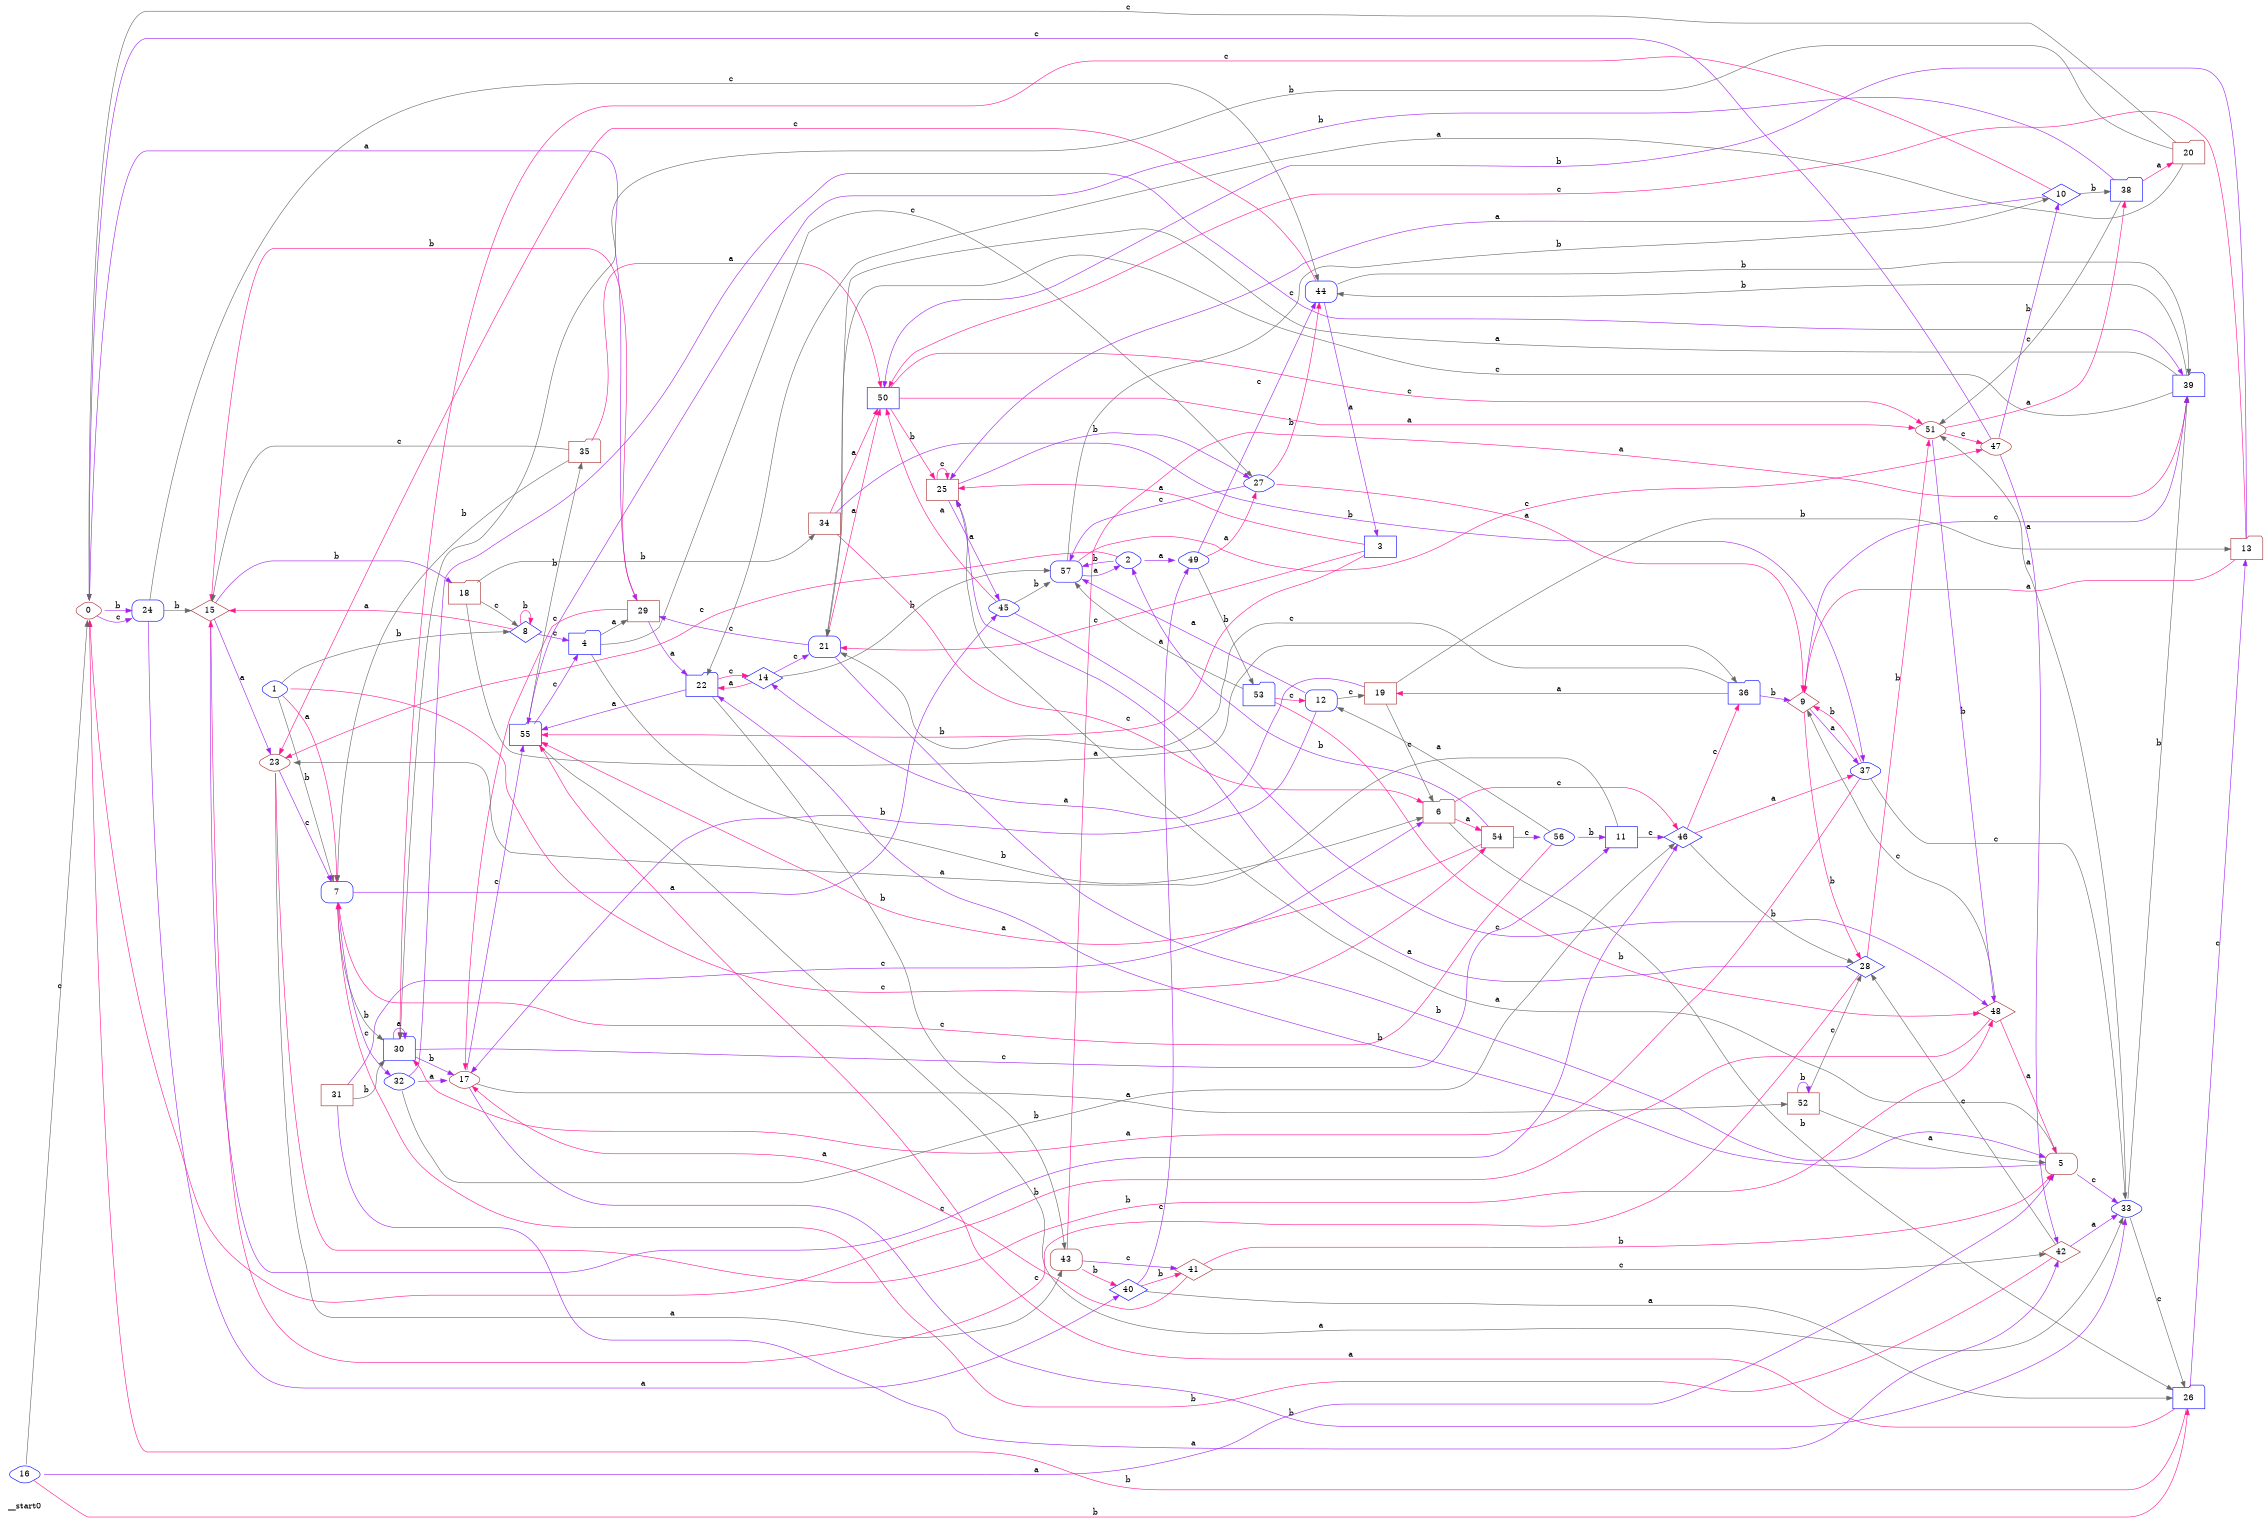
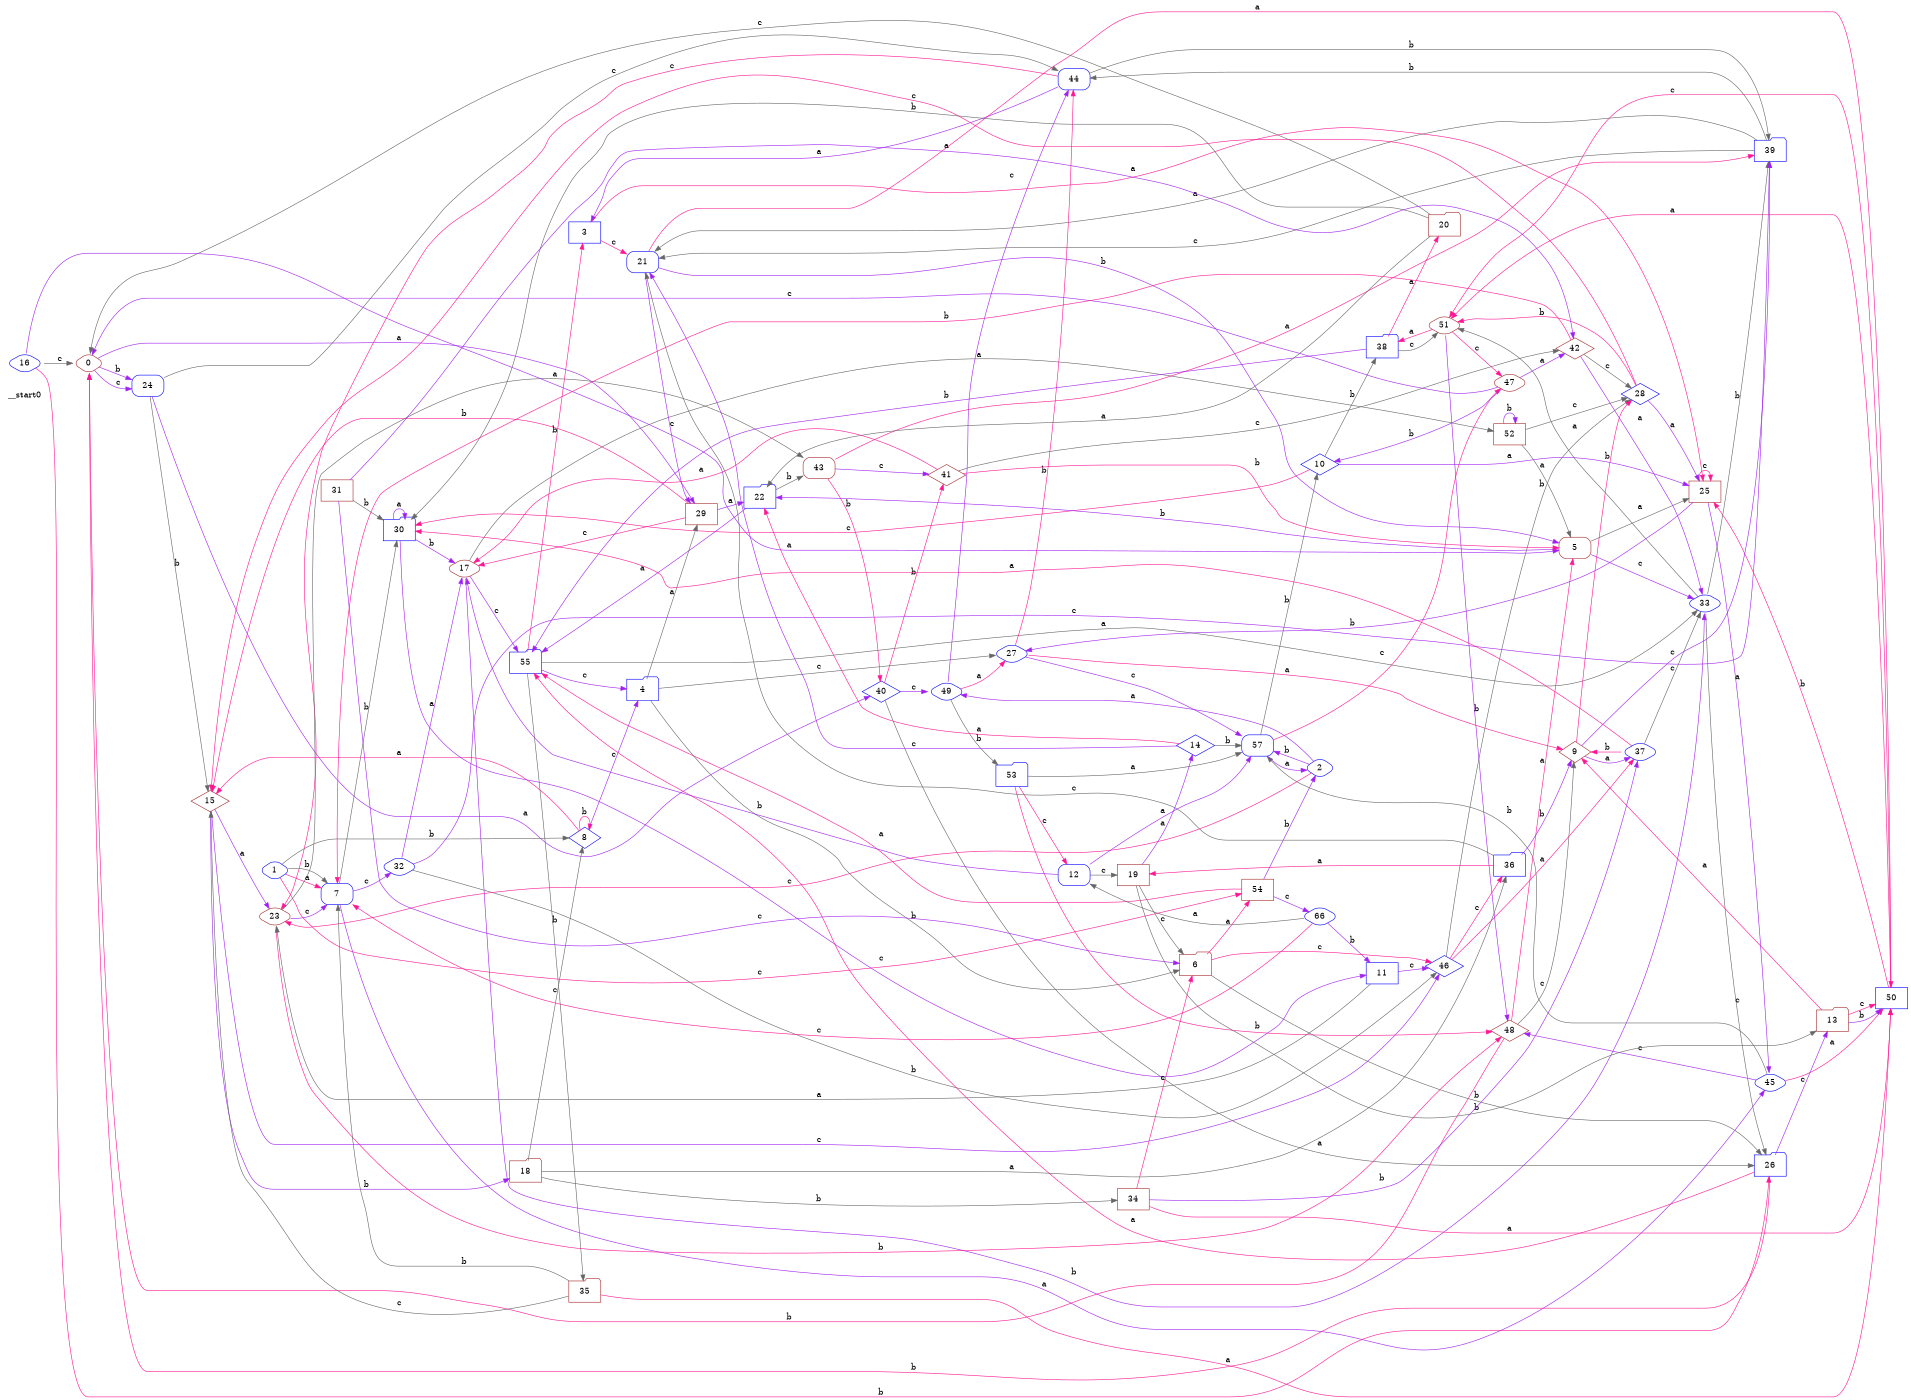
edge "22" -> "14": removed, label "c"
edge "3" -> "55": reversed
node "56": label "56" -> "66"
